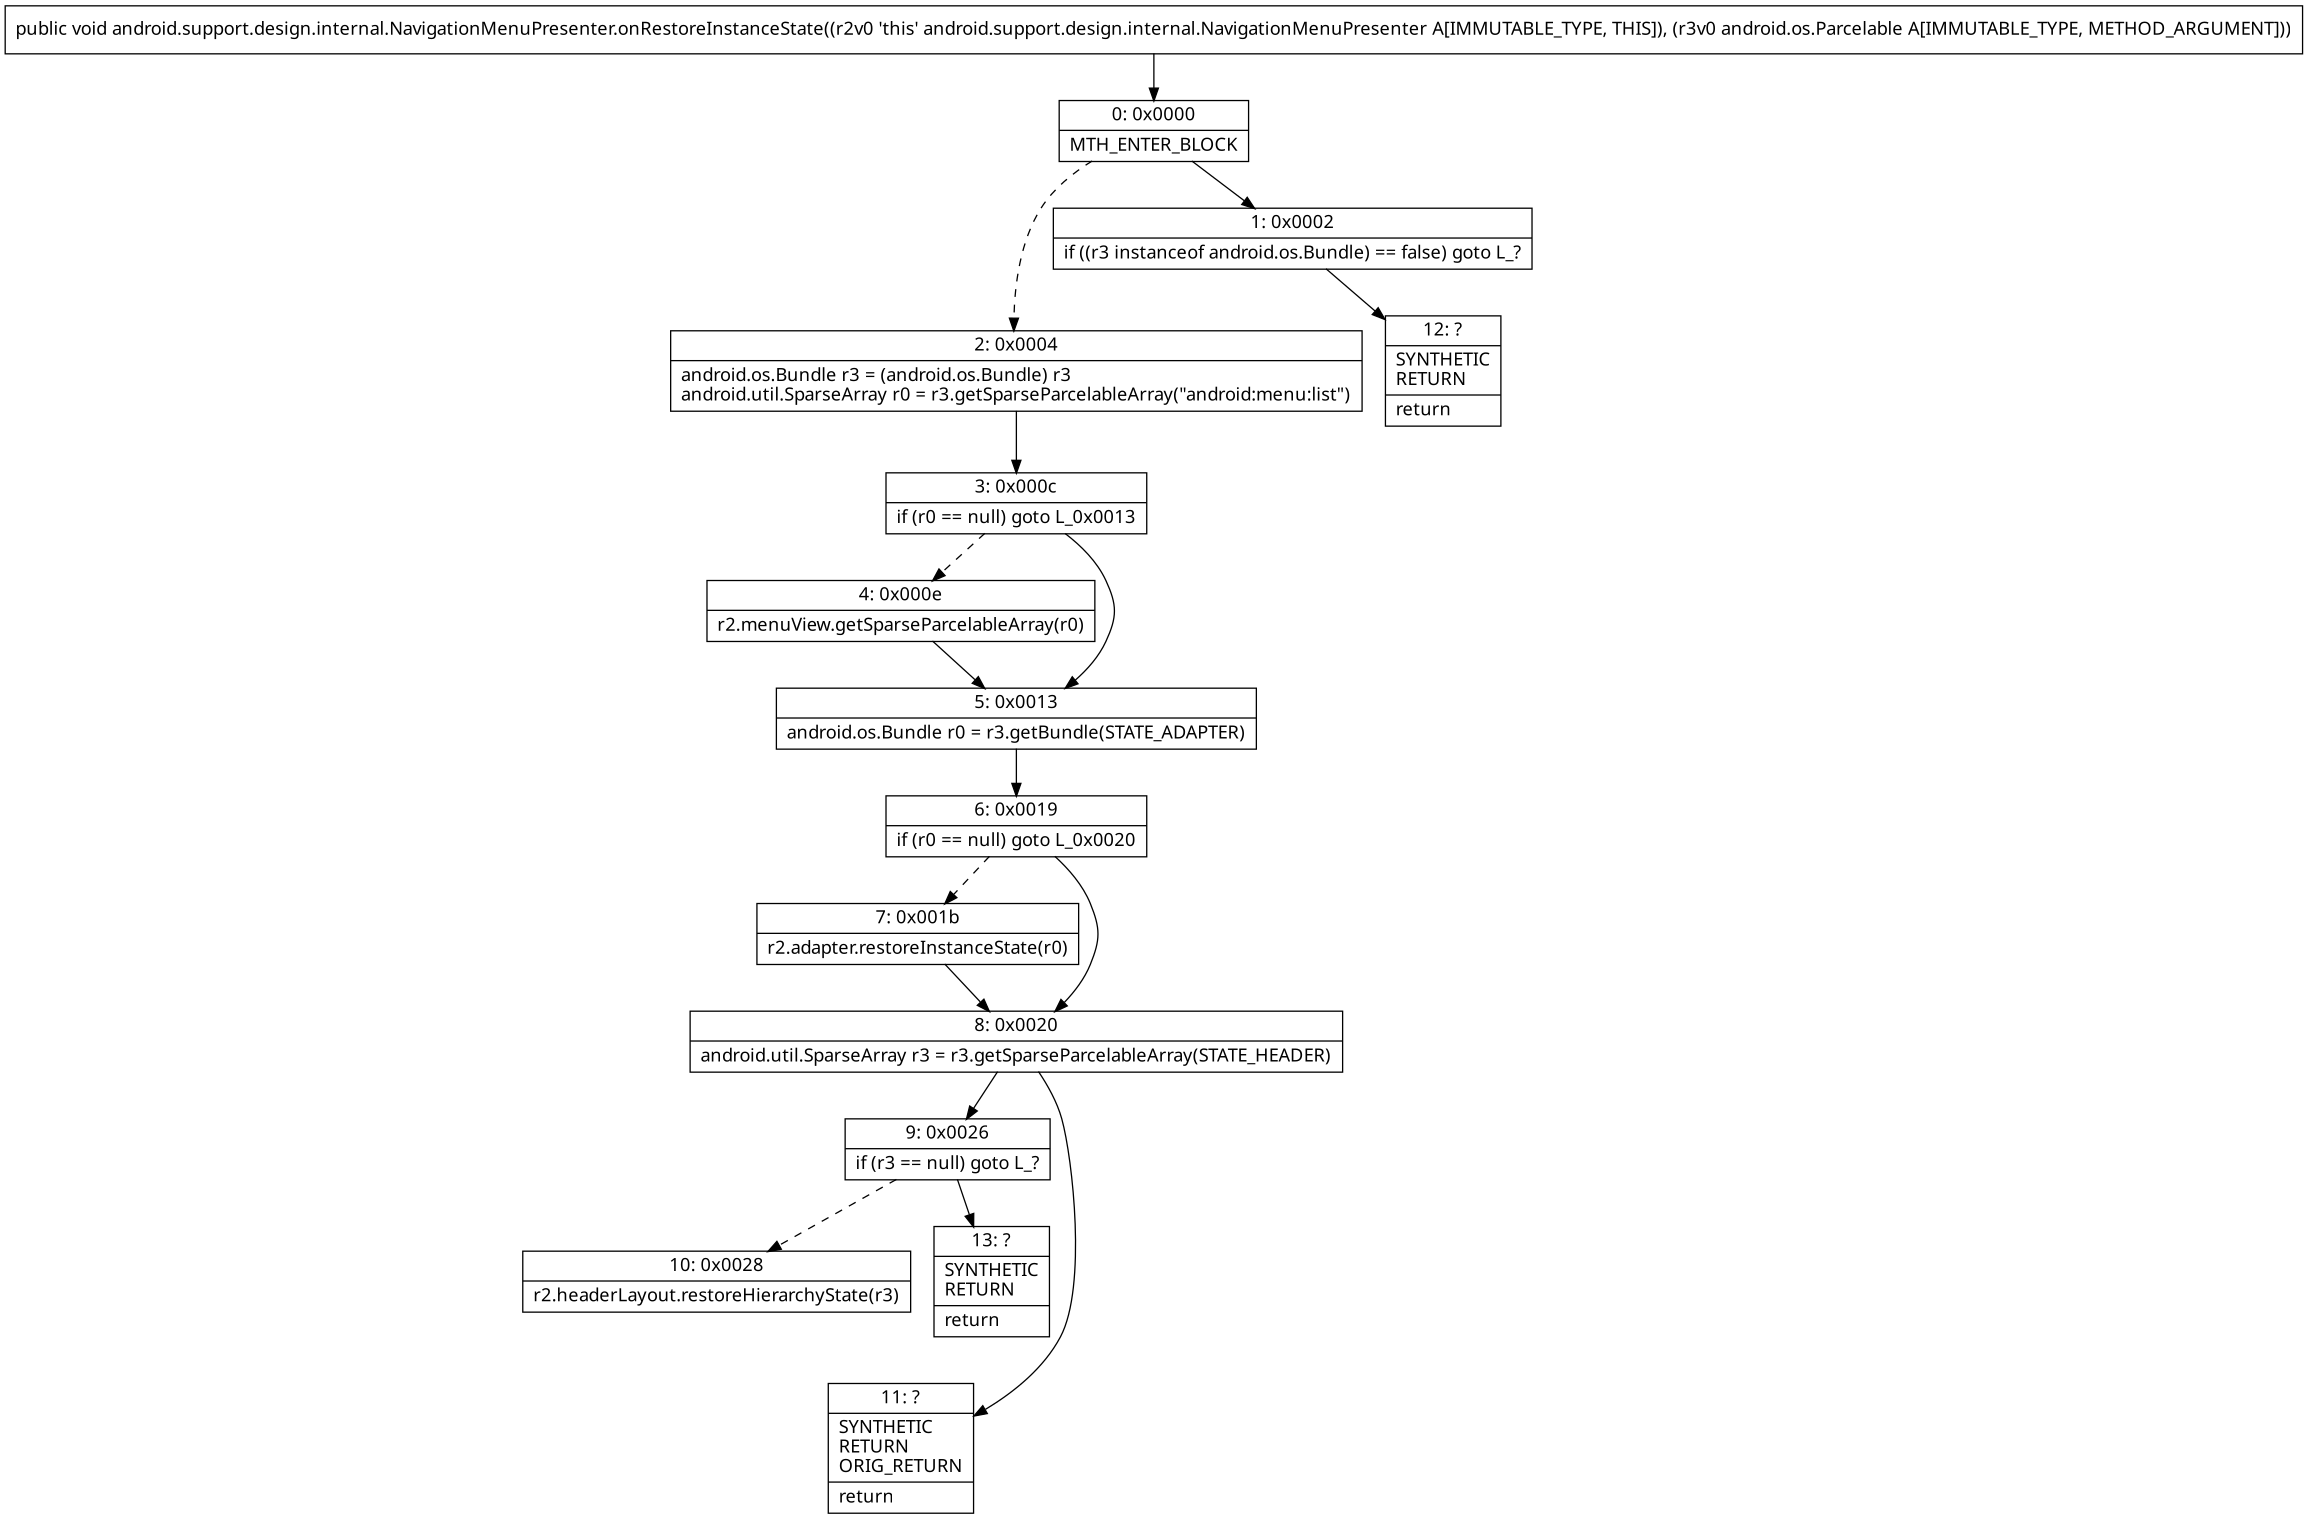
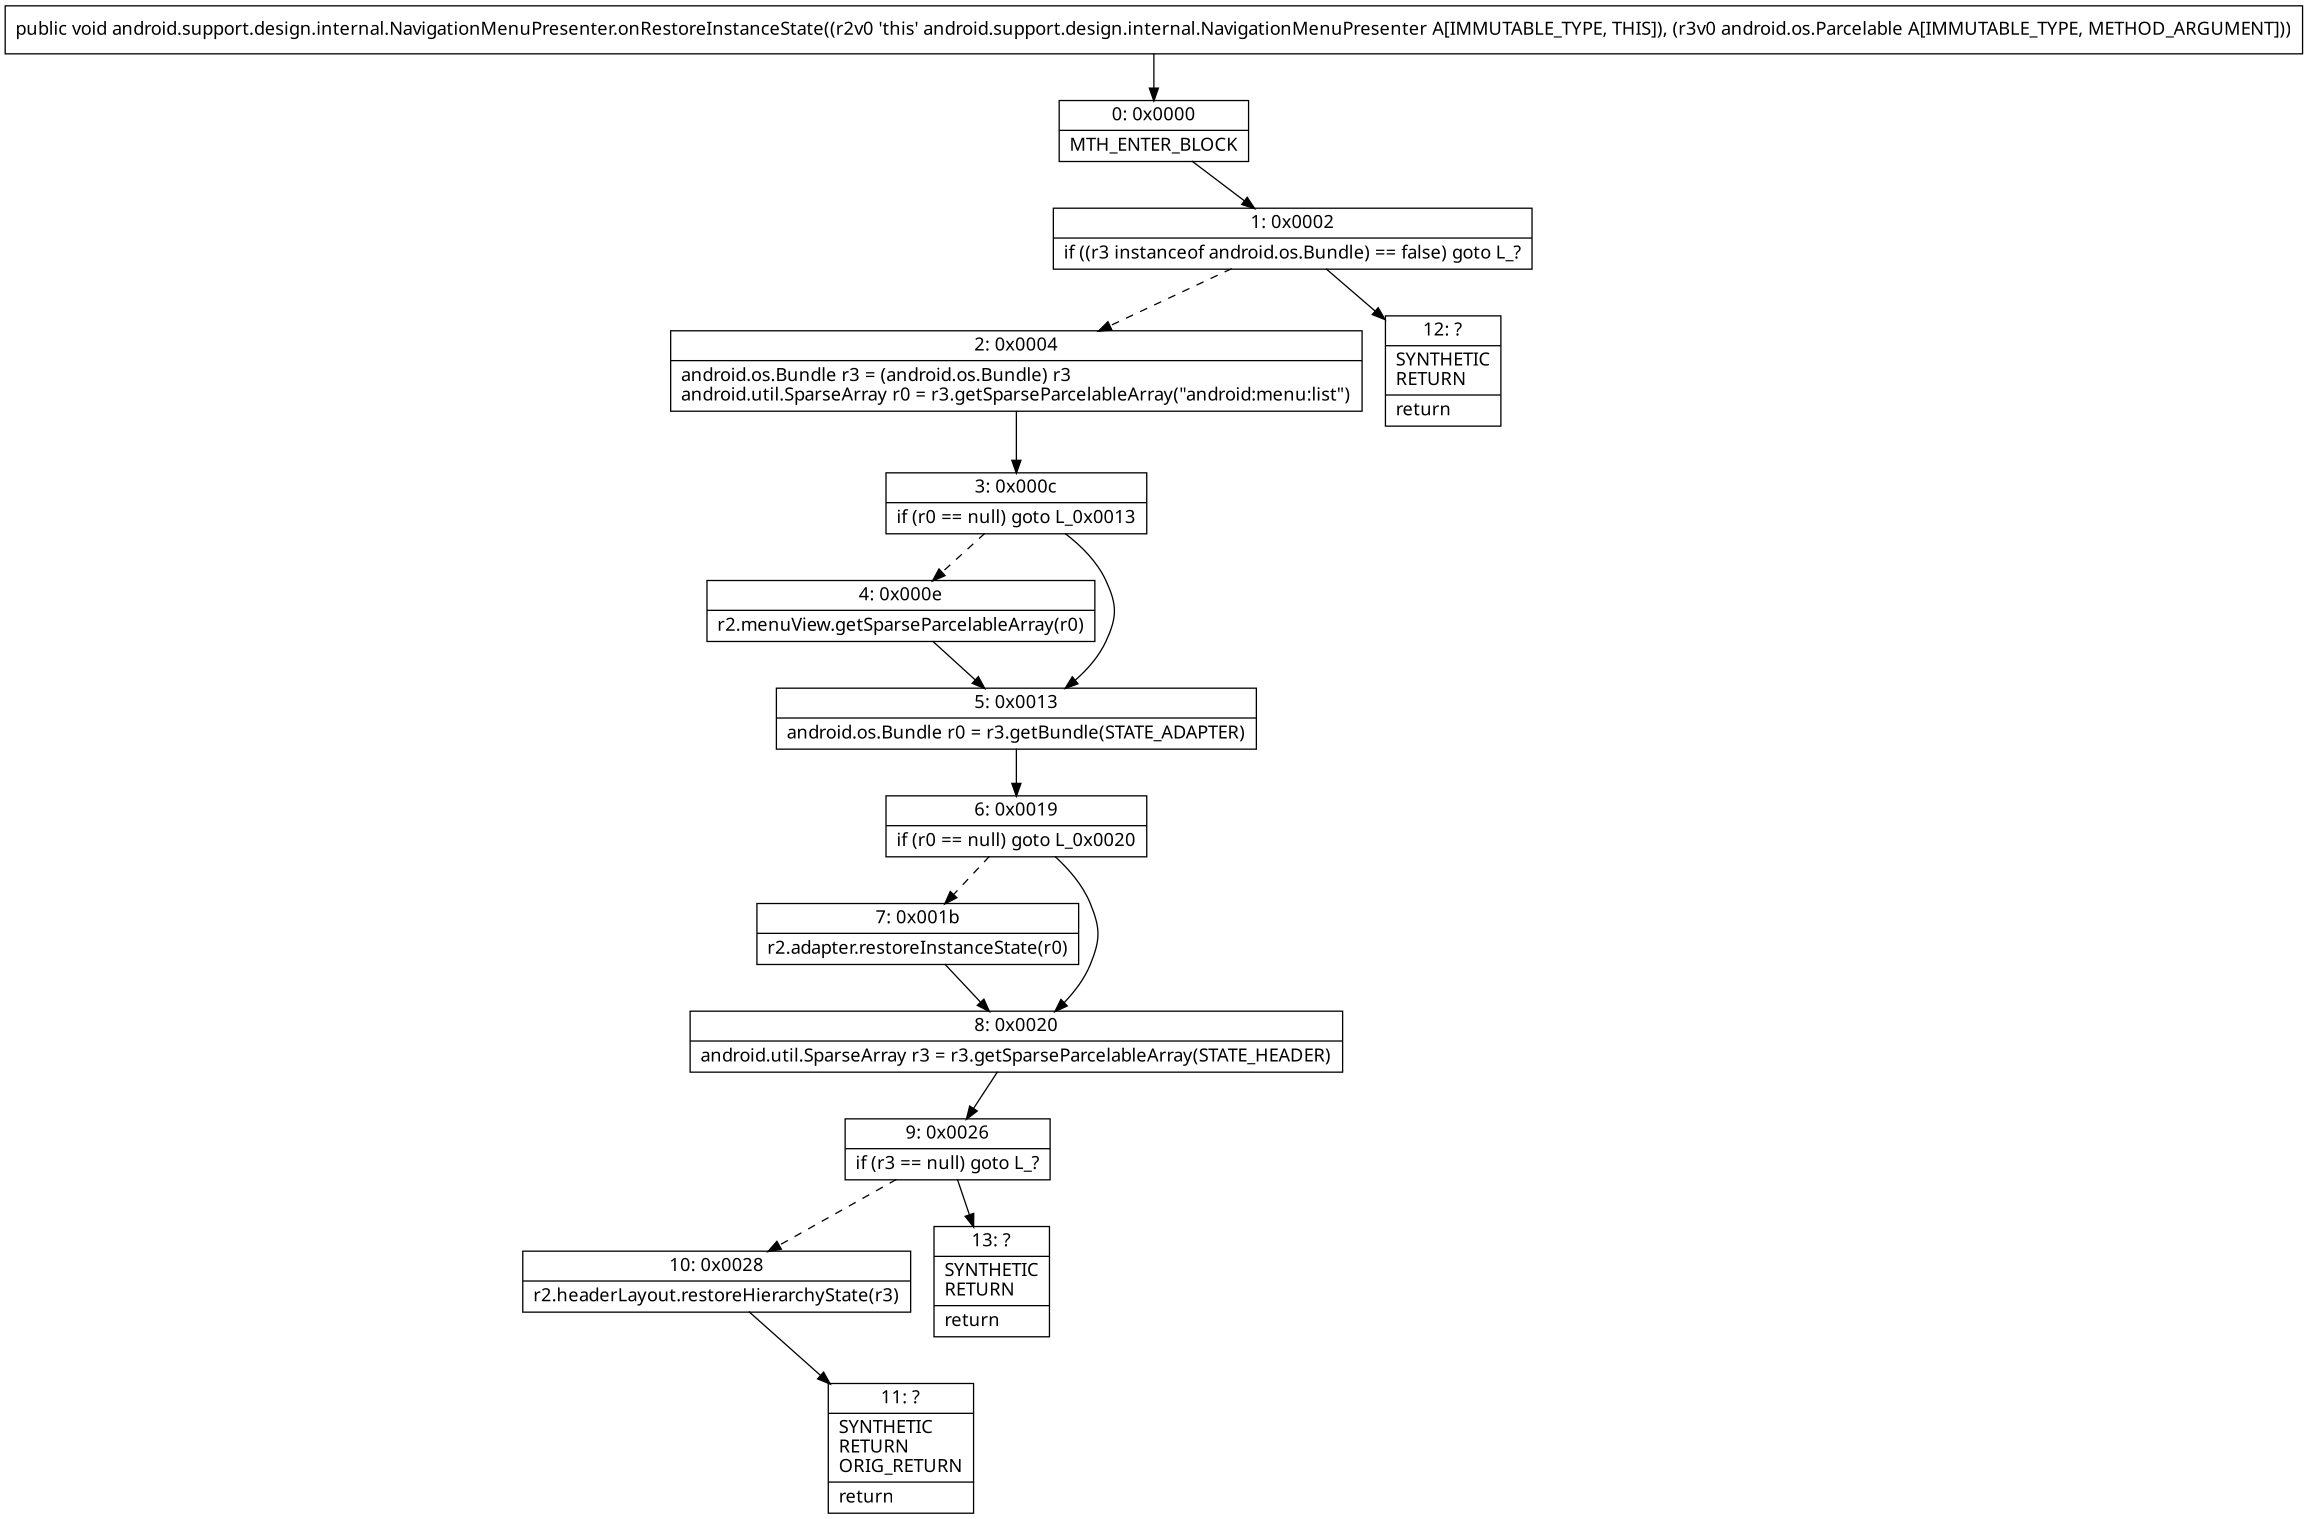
edge "0: 0x0000" -> "2: 0x0004": now "1: 0x0002" -> "2: 0x0004"
edge "8: 0x0020" -> "11: ?": now "10: 0x0028" -> "11: ?"
